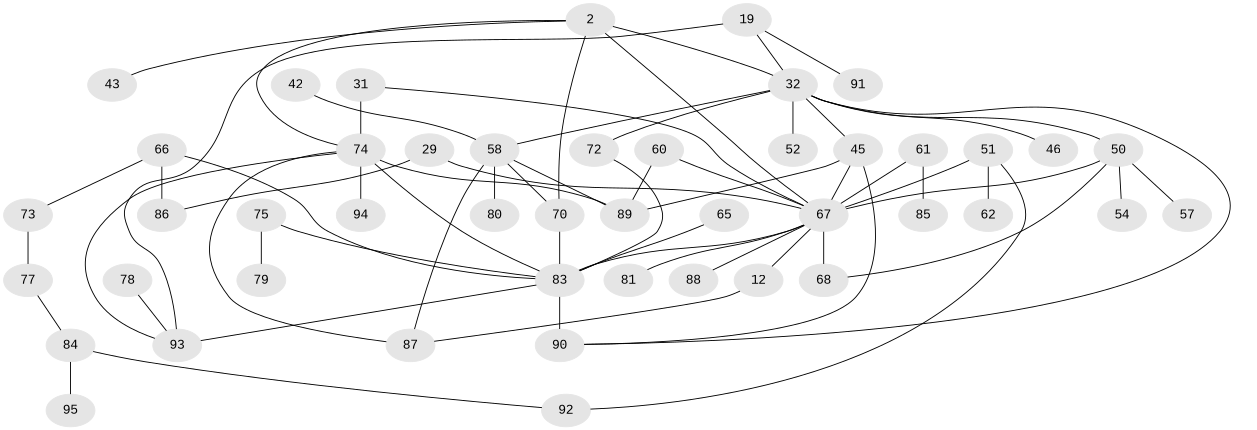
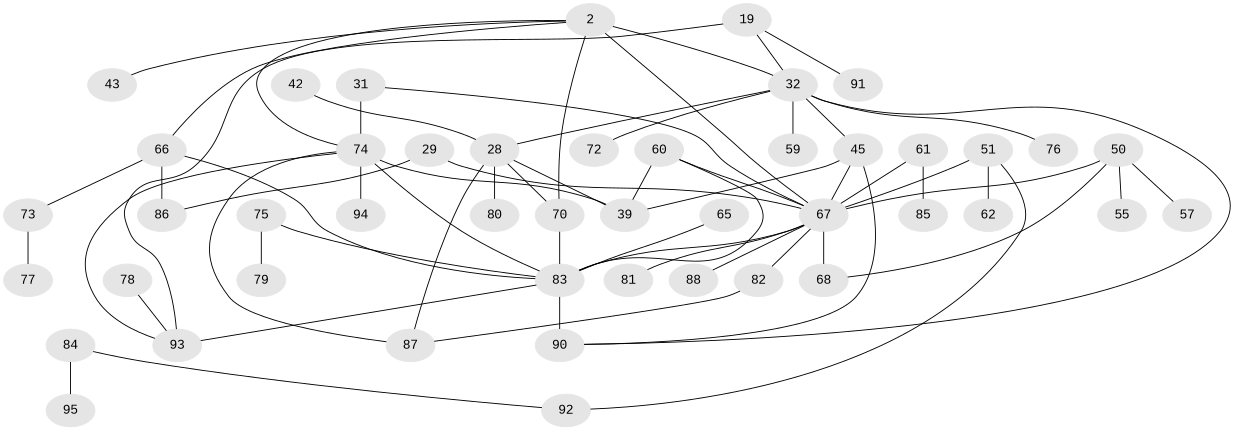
edge "2" -- "66": added
edge "32" -- "50": removed
node "58": label "58" -> "28"
node "52": label "52" -> "59"
node "46": label "46" -> "76"
node "89": label "89" -> "39"
node "54": label "54" -> "55"
edge "72" -- "83": now "60" -- "83"
node "12": label "12" -> "82"
edge "77" -- "84": removed
